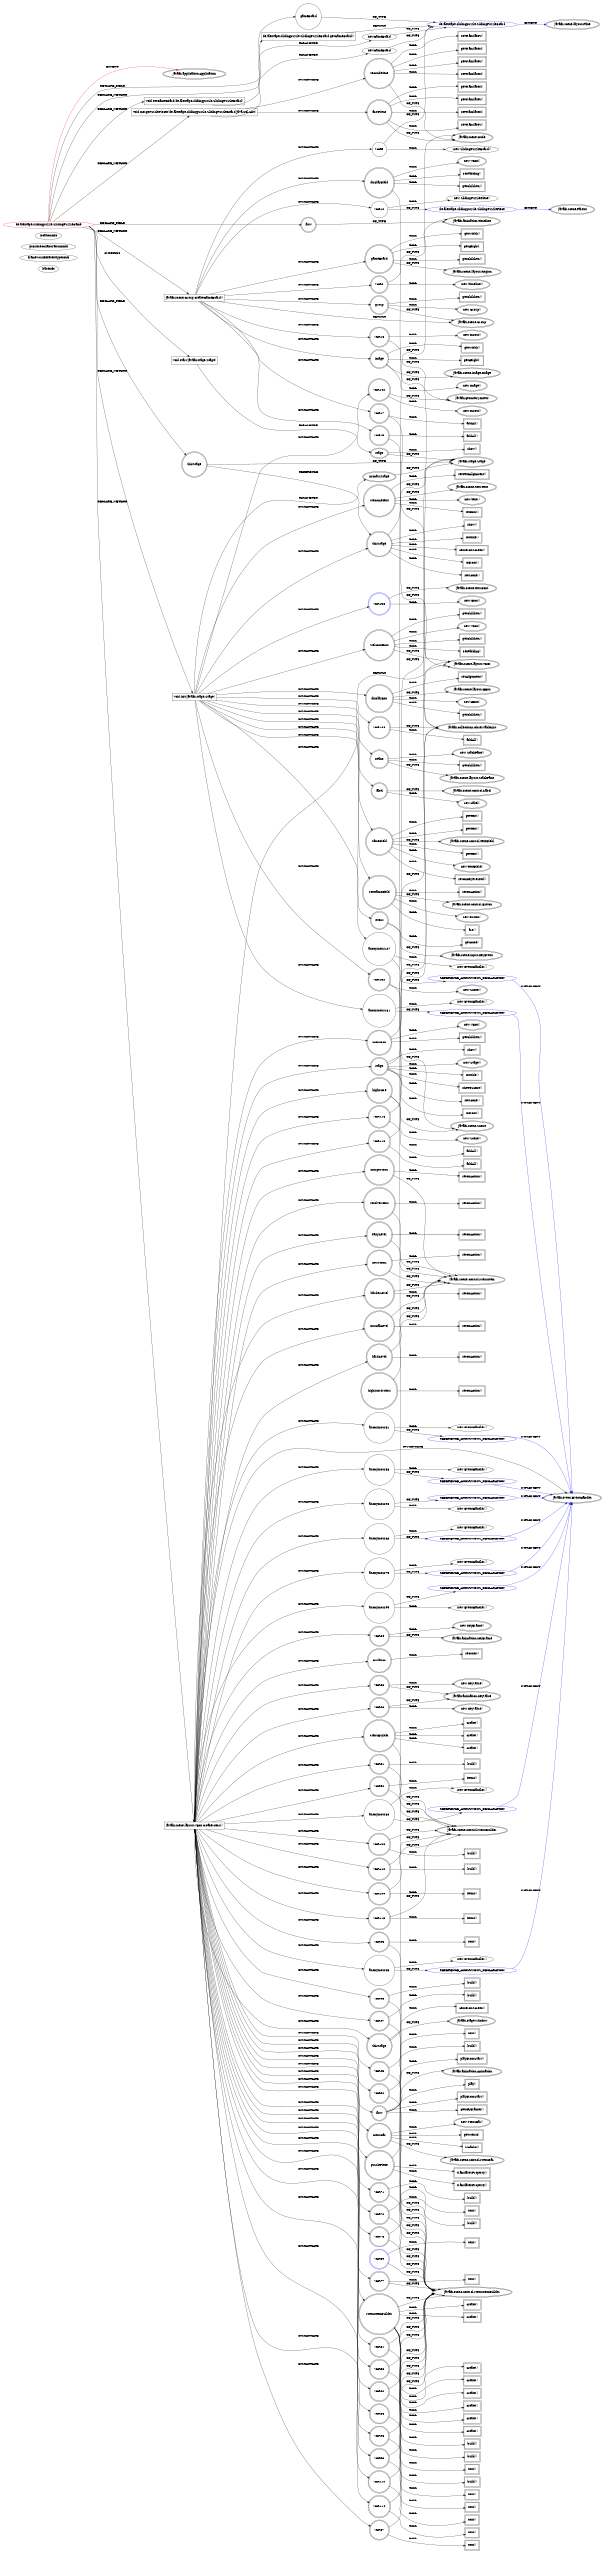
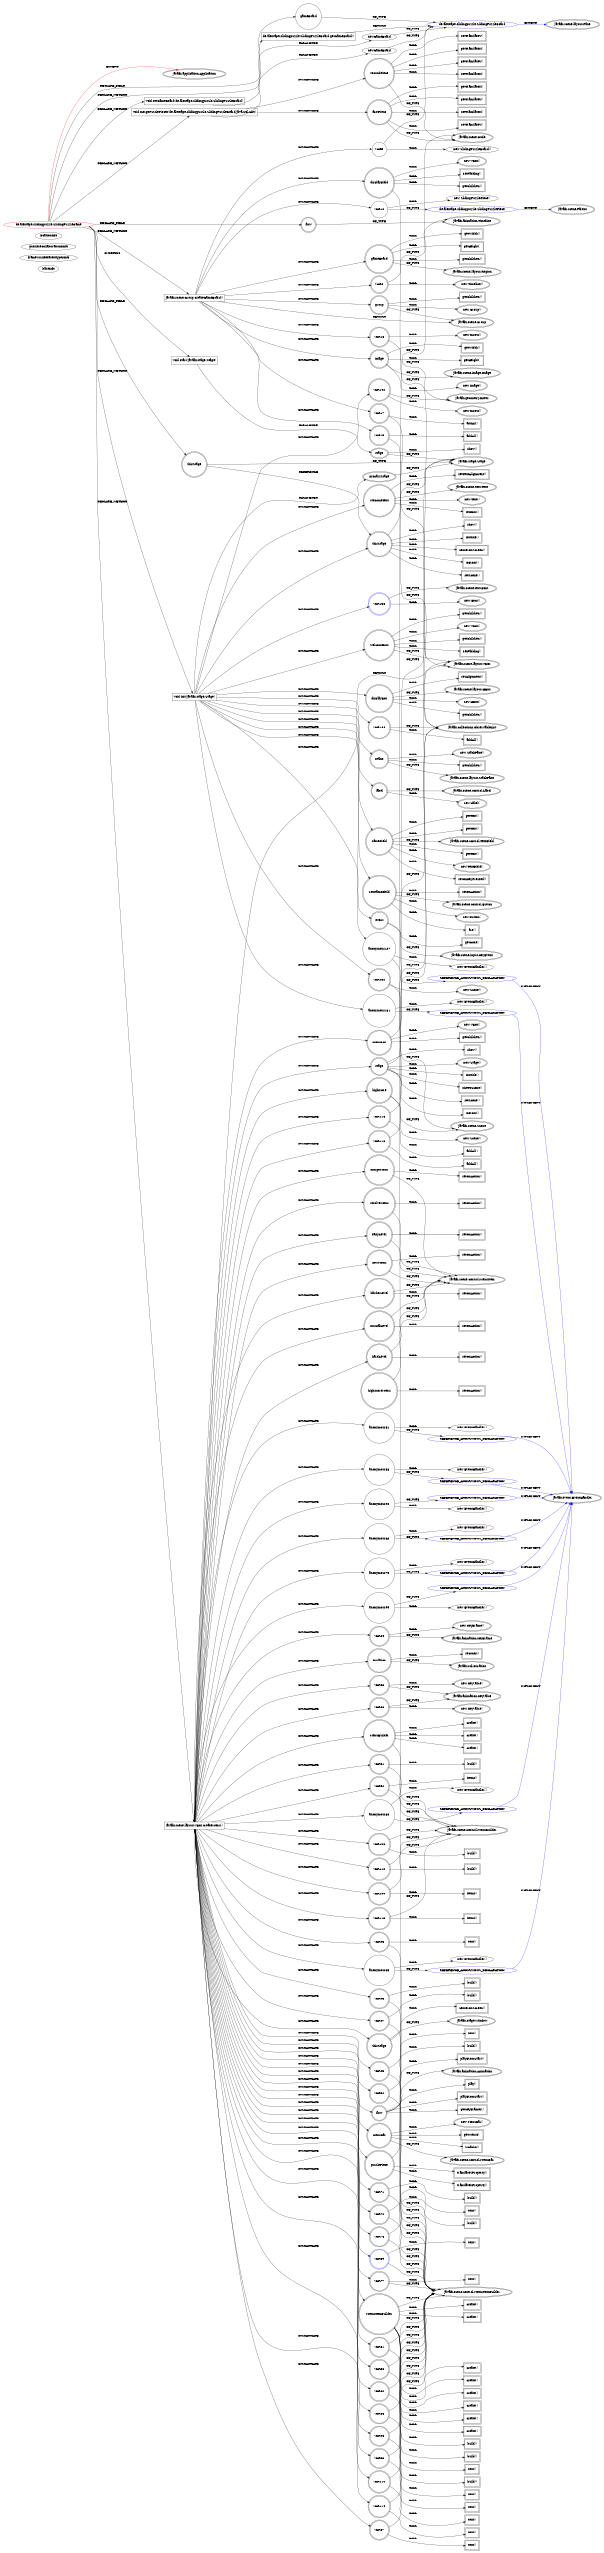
edge "javafx.scene.layout.VBox createMenu()" -> "javafx.event.EventHandler": now "javafx.scene.layout.VBox createMenu()" -> "VAR59"
node "javafx.util.Duration": added
edge "VAR86" -> "javafx.scene.control.MenuItemBuilder": added, label "OF_TYPE"
